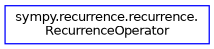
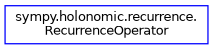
node "sympy.recurrence.recurrence. RecurrenceOperator": label "sympy.recurrence.recurrence. RecurrenceOperator" -> "sympy.holonomic.recurrence. RecurrenceOperator"
